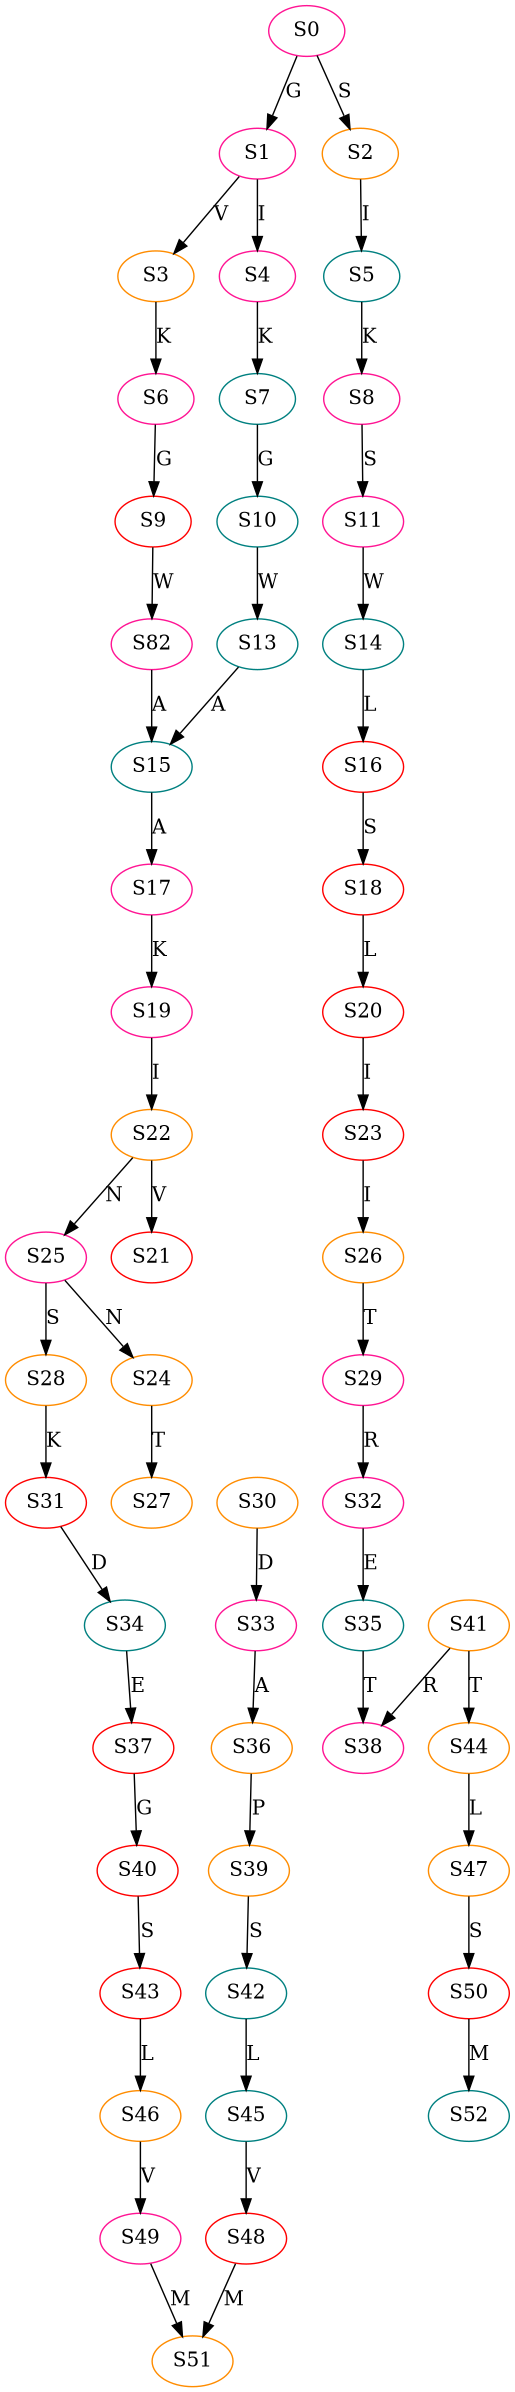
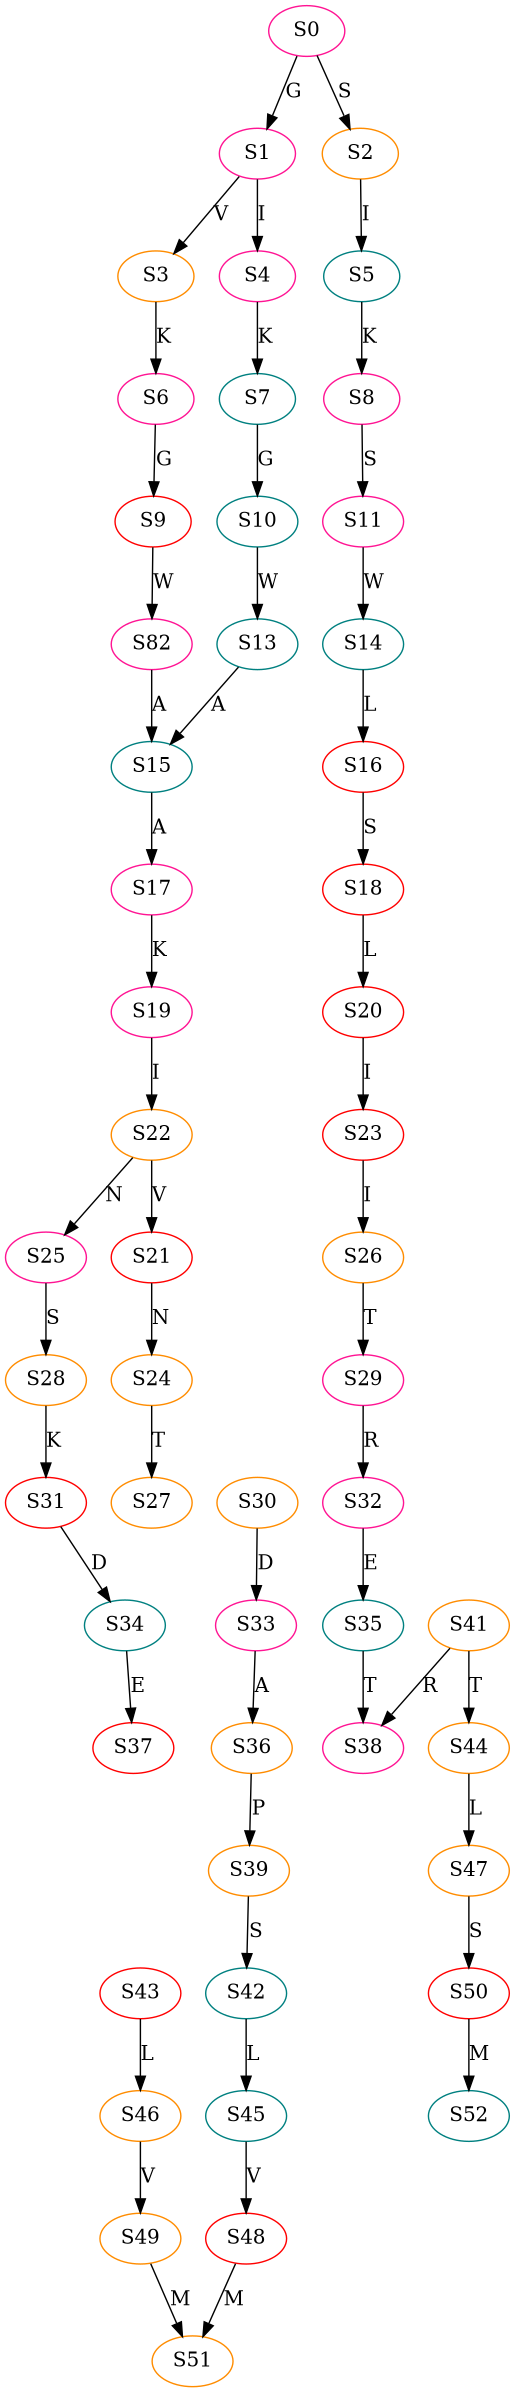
edge "S25" -> "S24": now "S21" -> "S24"
node "S40": removed
node "S49": color deeppink -> darkorange
